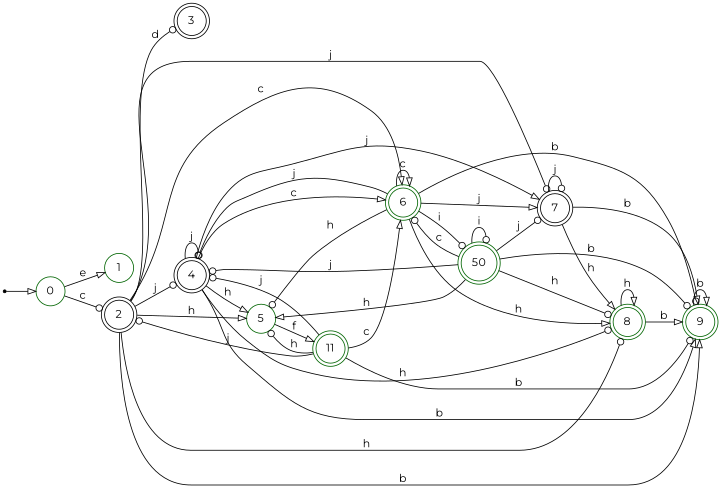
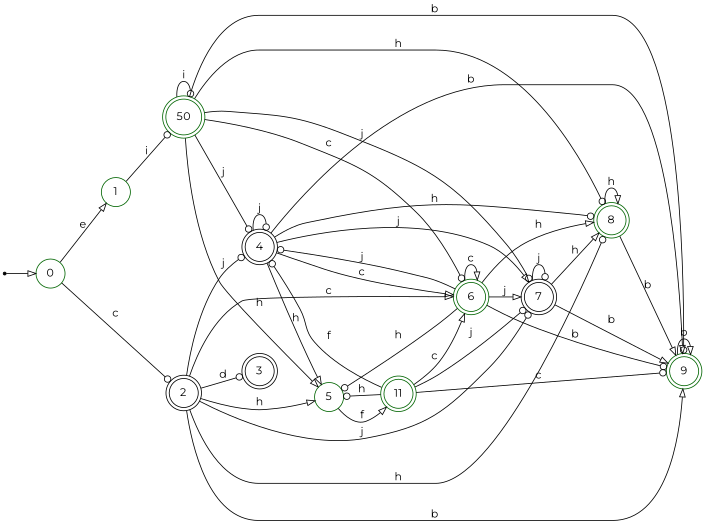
edge "6" -> "50": now "1" -> "50"
edge "11" -> "4": label "j" -> "f"
edge "11" -> "2": now "11" -> "7"
edge "11" -> "9": label "b" -> "c"
